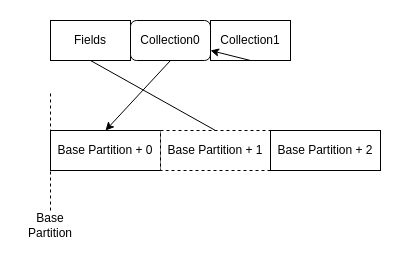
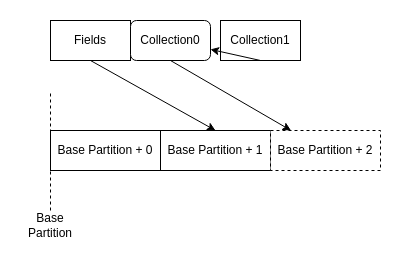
node "Collection1": moved (251, 41) -> (261, 41)
edge "Collection0" -> "Base Partition + 0": now "Collection0" -> "Base Partition + 2"
edge "Fields" -- "Base Partition + 1": arrowhead none -> classic
node "Base Partition + 1": style dashed -> solid
node "Base Partition + 2": style solid -> dashed
